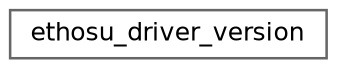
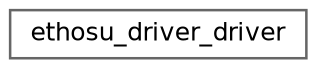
node "ethosu_driver_version": label "ethosu_driver_version" -> "ethosu_driver_driver"
